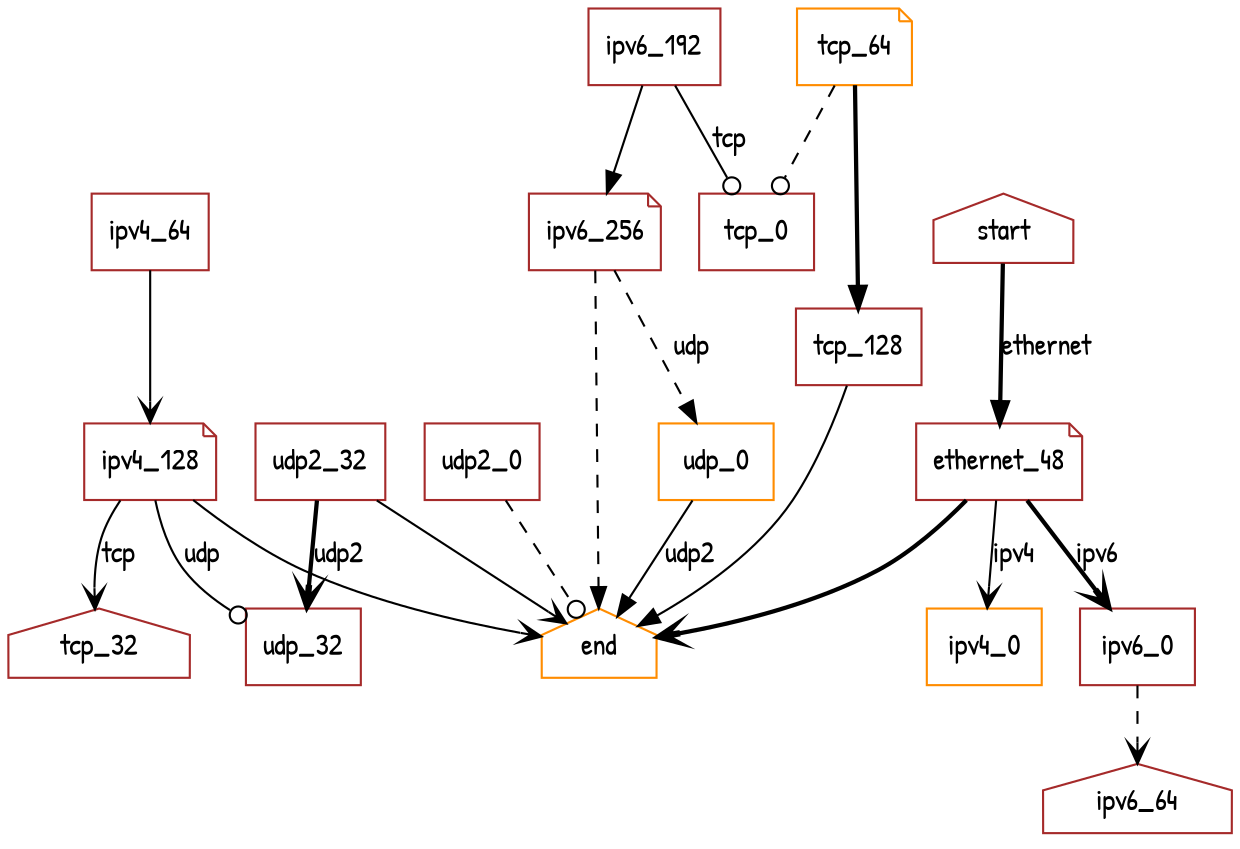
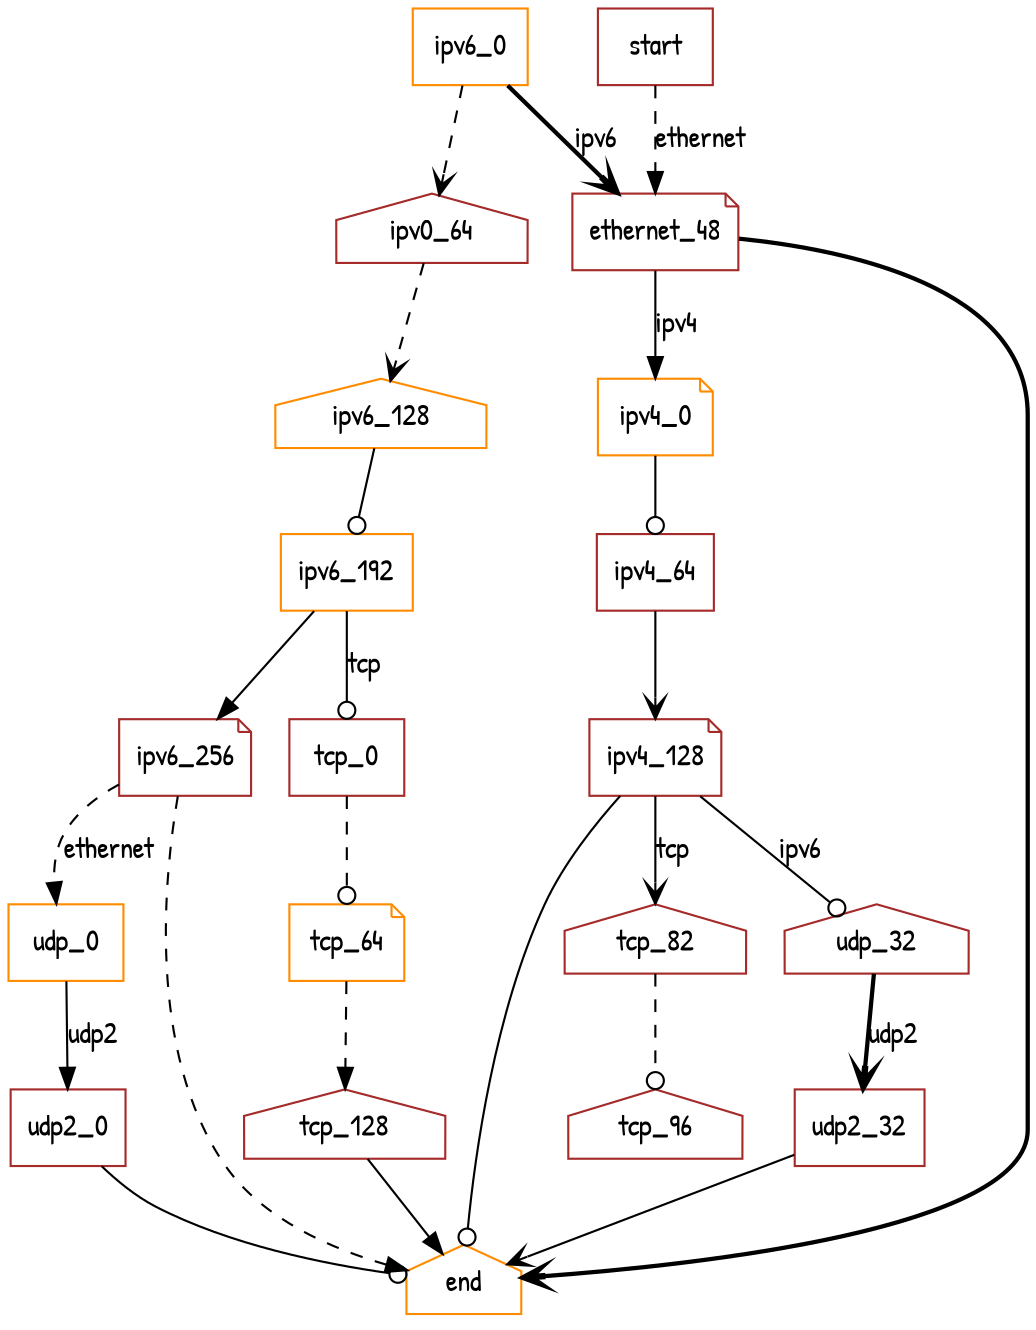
node "ipv6_192": color brown -> darkorange
edge "tcp_64" -> "tcp_0": reversed
edge "tcp_64" -> "tcp_128": style bold -> dashed
node "start": shape house -> box
edge "start" -> "ethernet_48": style bold -> dashed
edge "ipv6_256" -> "udp_0": label "udp" -> "ethernet"
node "tcp_128": shape box -> house
node "ipv6_128": added
edge "ipv4_0" -> "ipv4_64": added
edge "udp2_32" -> "udp_32": reversed
edge "ethernet_48" -> "ipv4_0": arrowhead vee -> normal
edge "ethernet_48" -> "ipv6_0": reversed
edge "udp_0" -> "end": now "udp_0" -> "udp2_0"
edge "udp2_0" -> "end": style dashed -> solid
edge "ipv4_128" -> "udp_32": label "udp" -> "ipv6"
edge "ipv4_128" -> "end": arrowhead vee -> odot
node "tcp_32": label "tcp_32" -> "tcp_82"
node "udp_32": shape box -> house
node "ipv4_0": shape box -> note
node "ipv6_0": color brown -> darkorange
node "ipv6_64": label "ipv6_64" -> "ipv0_64"
node "tcp_96": added
